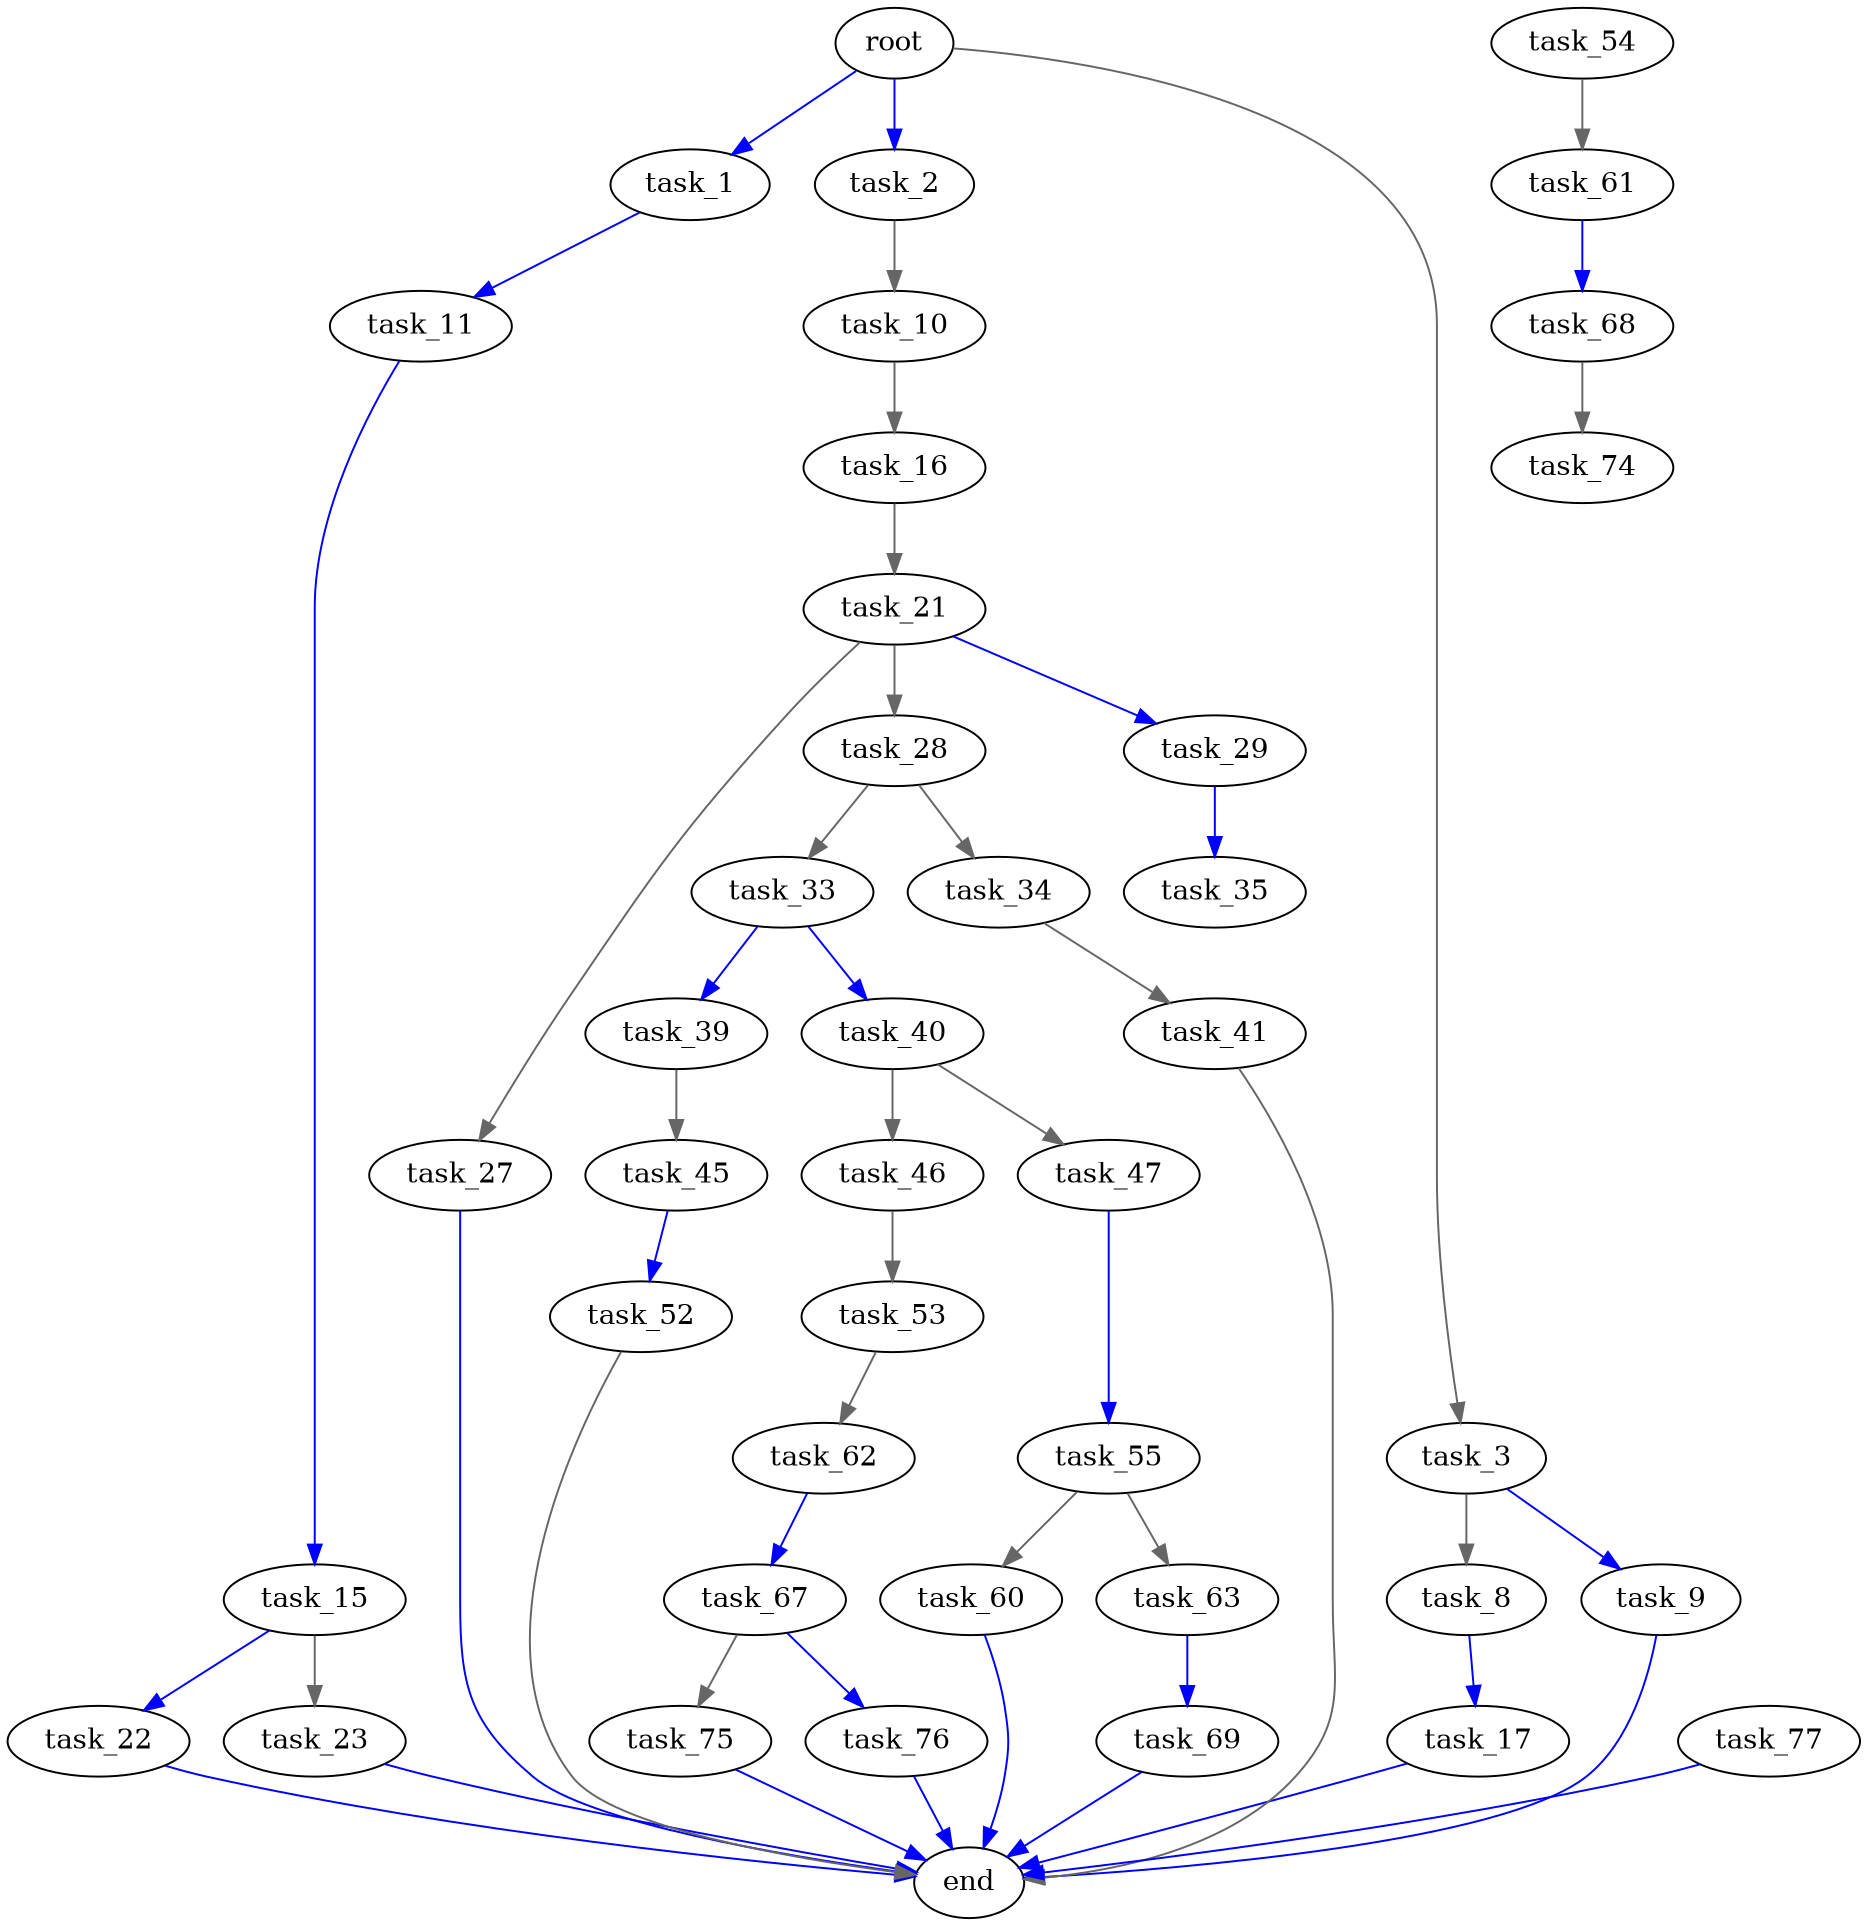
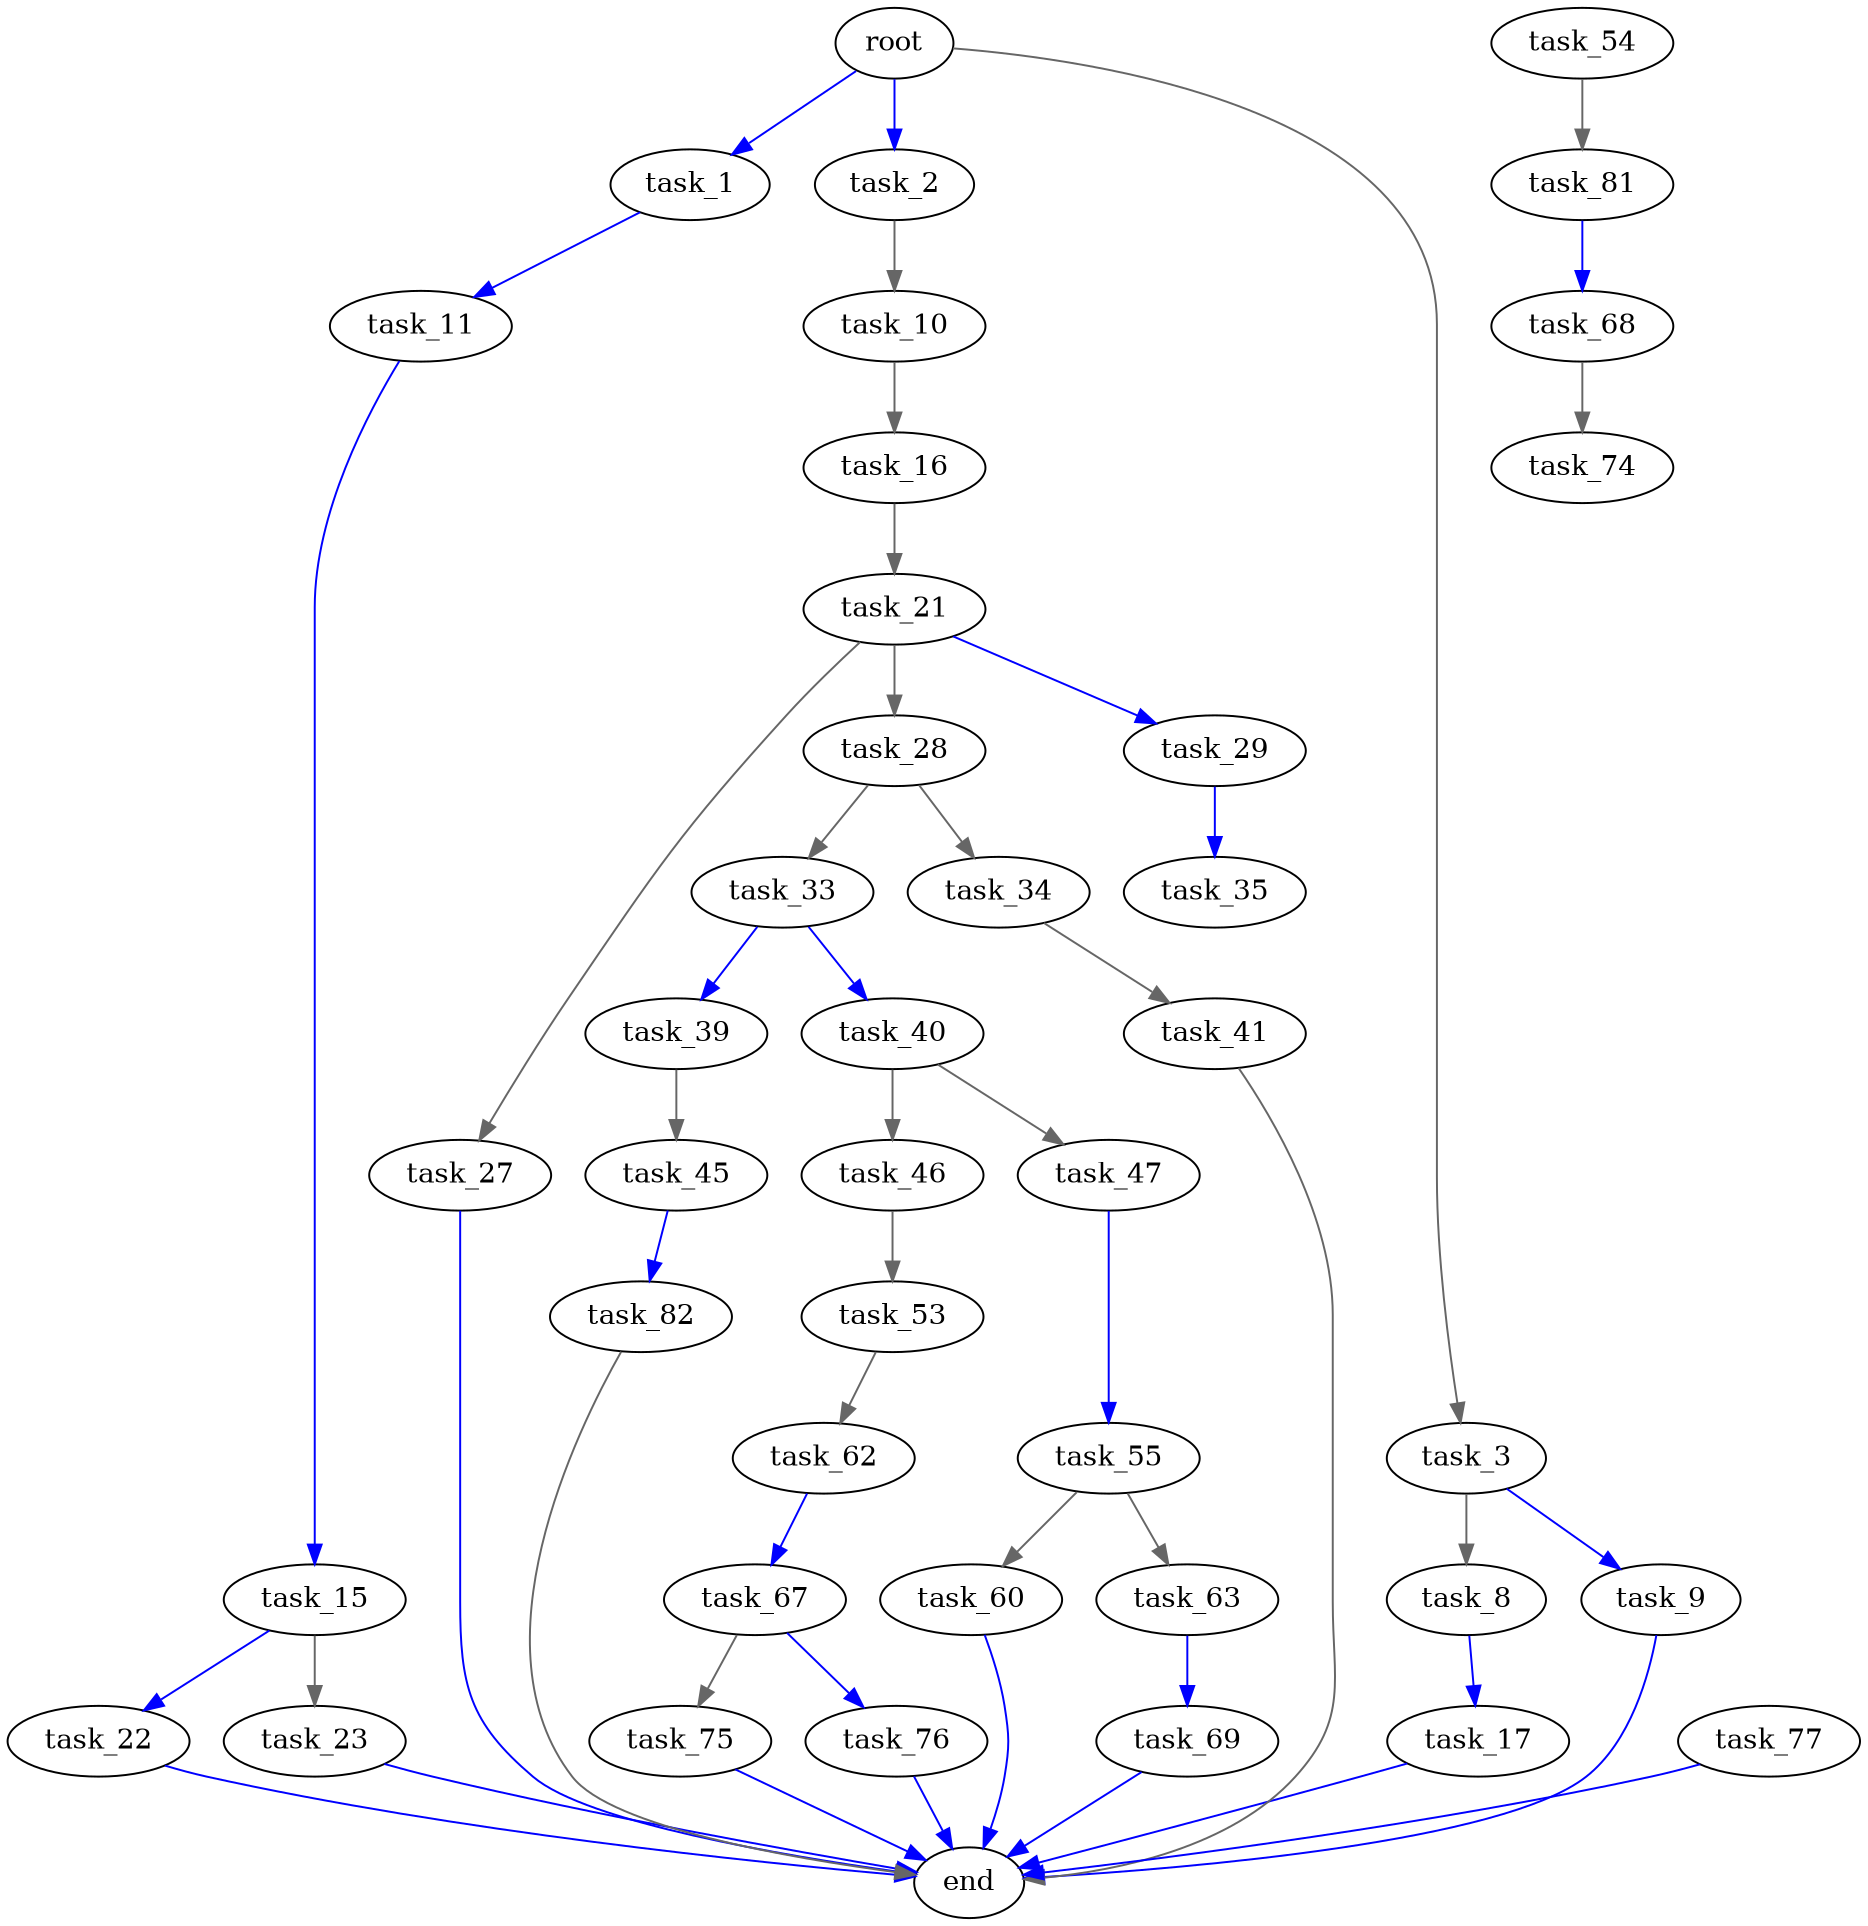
node "task_61": label "task_61" -> "task_81"
node "task_52": label "task_52" -> "task_82"
